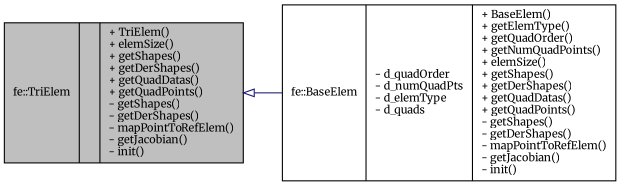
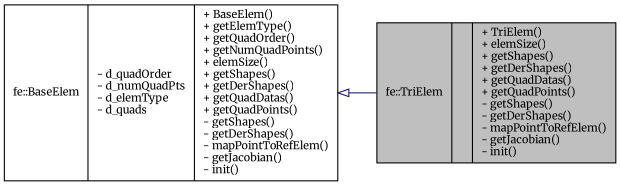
edge "fe::BaseElem" -> "fe::TriElem": reversed
